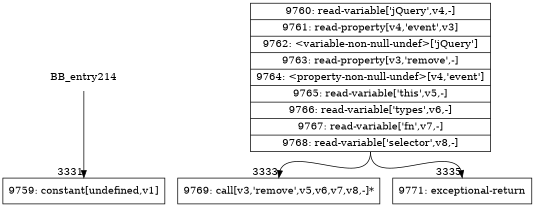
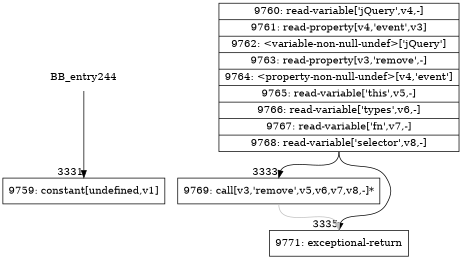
node "BB_entry214": label "BB_entry214" -> "BB_entry244"
edge "9769: call[v3,'remove',v5,v6,v7,v8,-]*" -> "9771: exceptional-return": added
